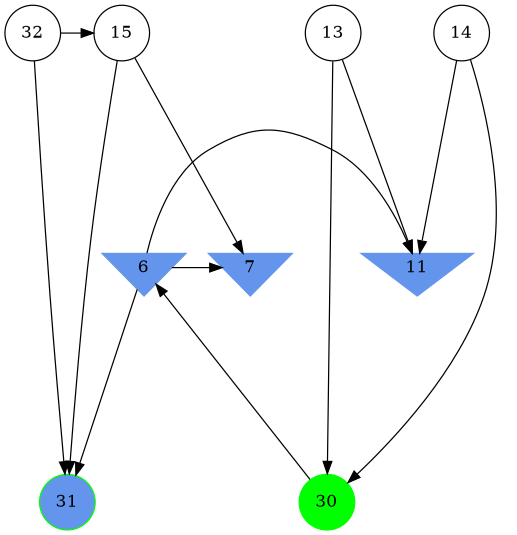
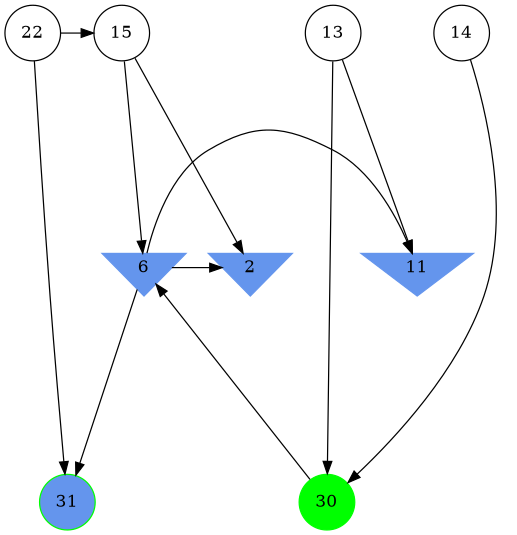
node "32": label "32" -> "22"
edge "14" -> "11": removed
edge "15" -> "31": now "15" -> "6"
node "7": label "7" -> "2"
